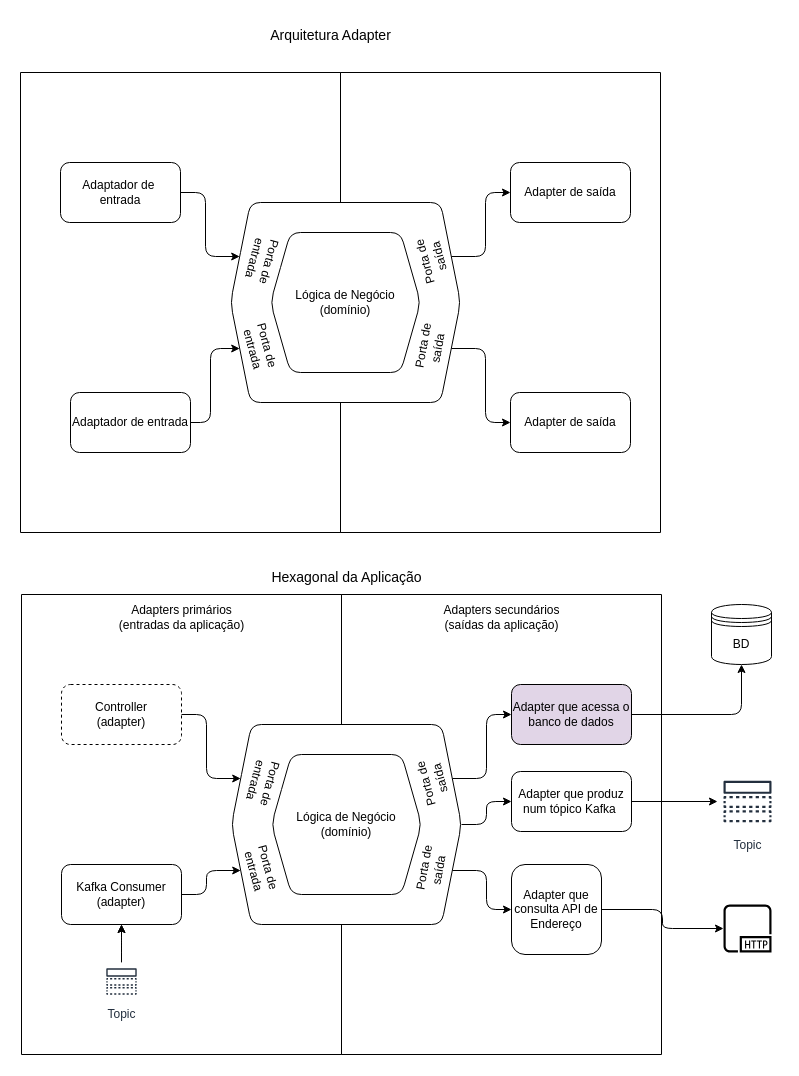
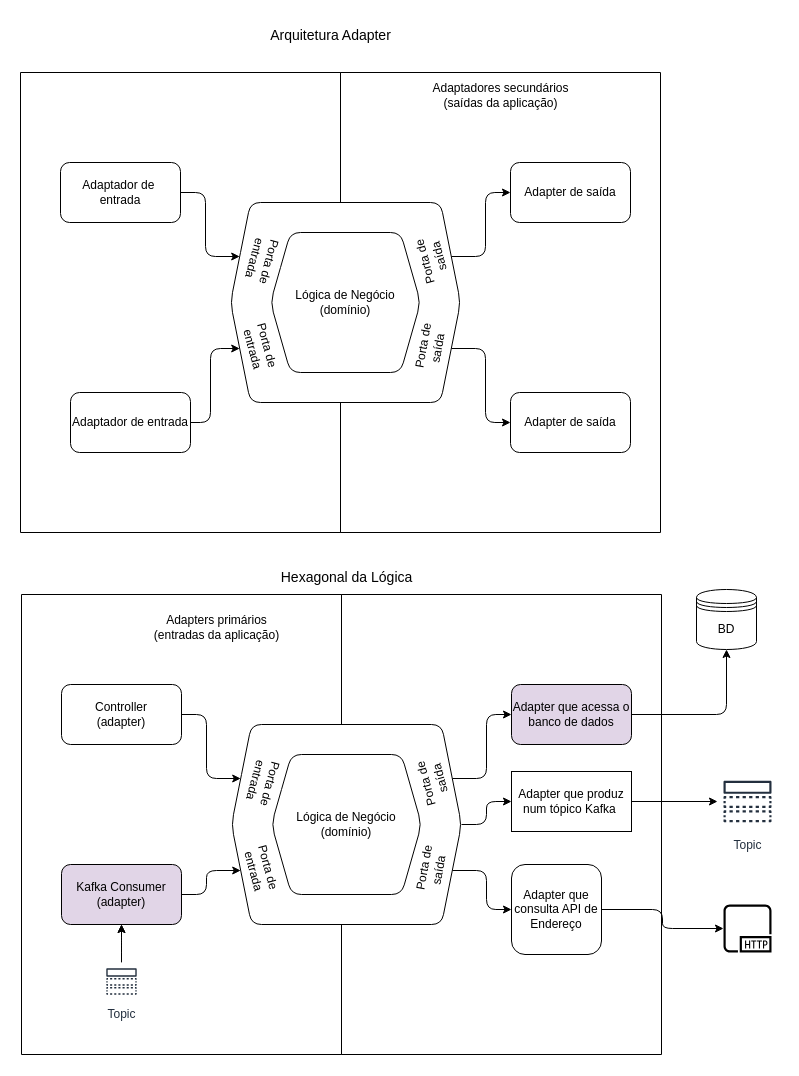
node "Adaptadores secundários (saídas da aplicação)": added
node "Hexagonal da Aplicação": label "Hexagonal da Aplicação" -> "Hexagonal da Lógica"
node "Adapters primários (entradas da aplicação)": moved (182, 618) -> (217, 628)
node "Adapters secundários (saídas da aplicação)": removed
node "BD": moved (742, 635) -> (727, 620)
node "Controller (adapter)": style dashed -> solid
node "Adapter que produz num tópico Kafka": shape rounded rectangle -> rectangle
node "Kafka Consumer (adapter)": fillcolor #ffffff -> #e1d5e7
